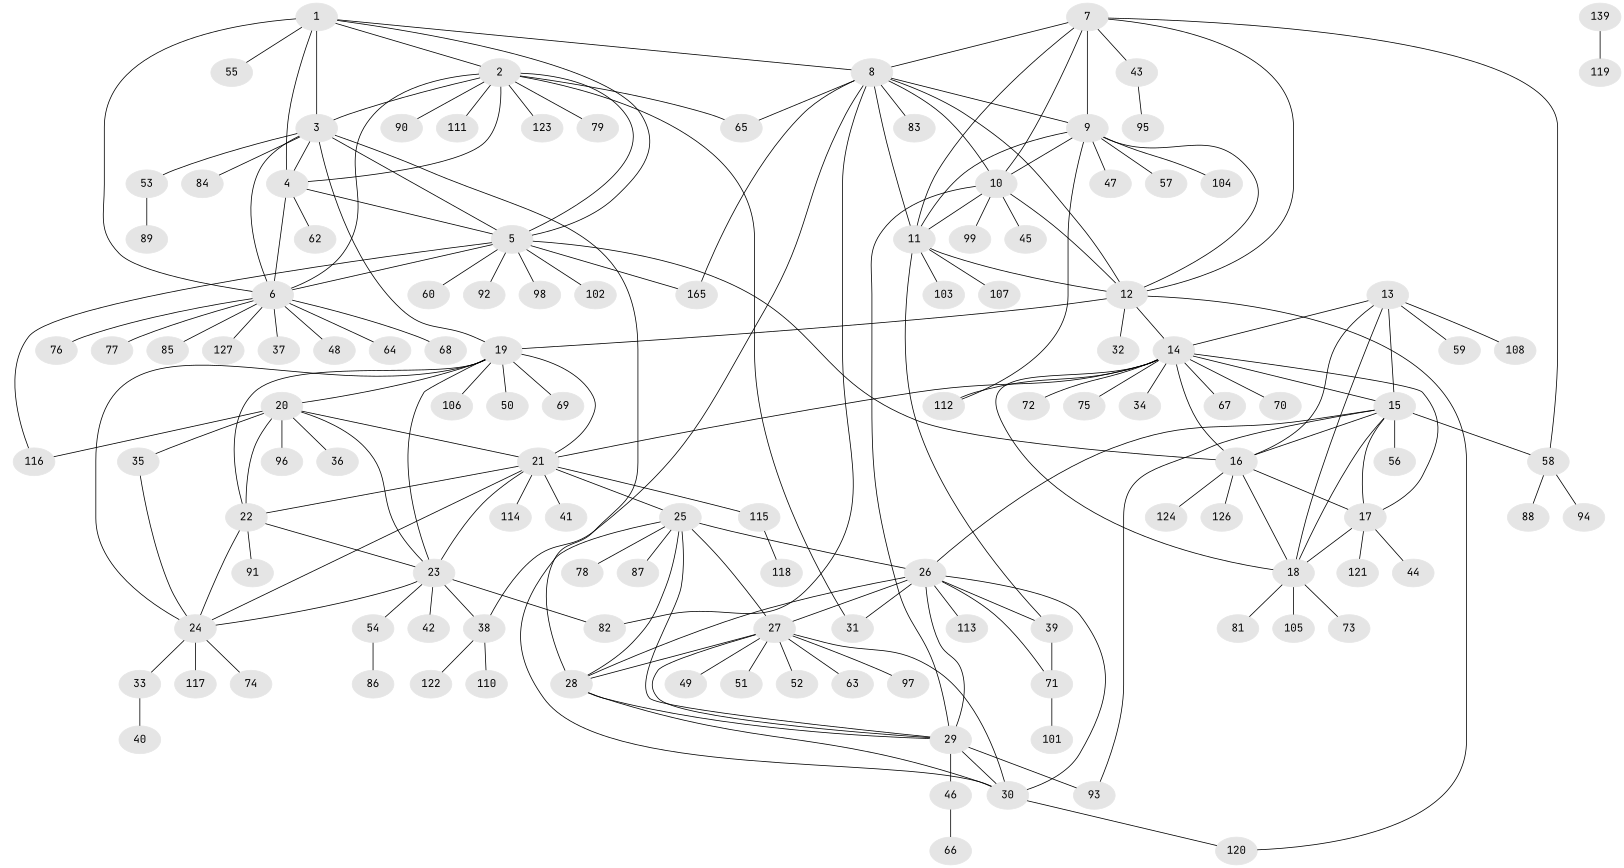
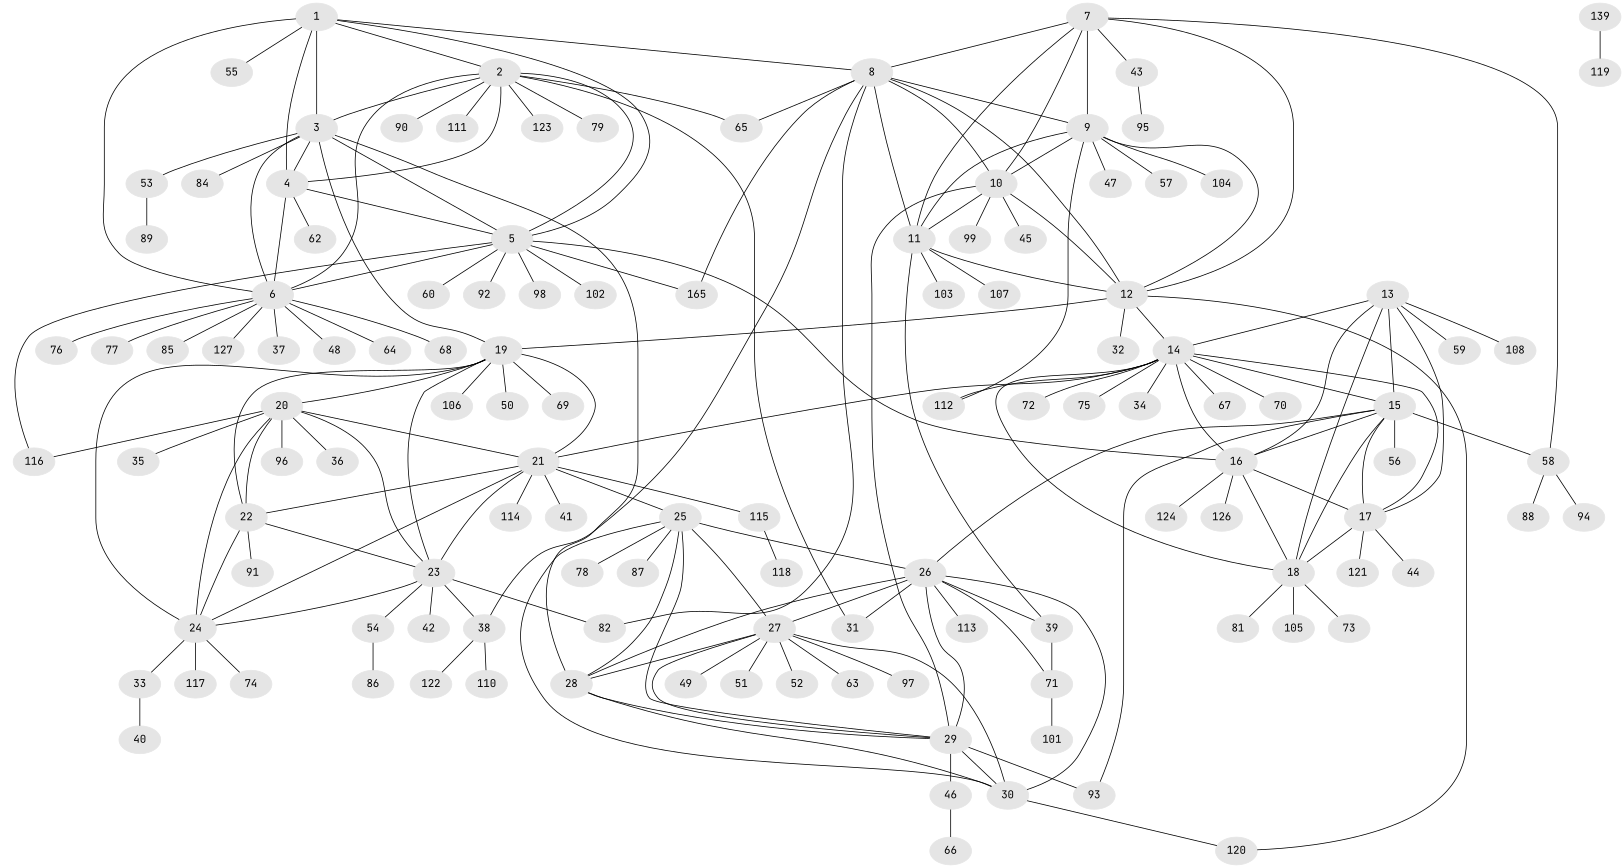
node "83": removed
edge "13" -- "17": added
edge "35" -- "24": now "20" -- "24"
